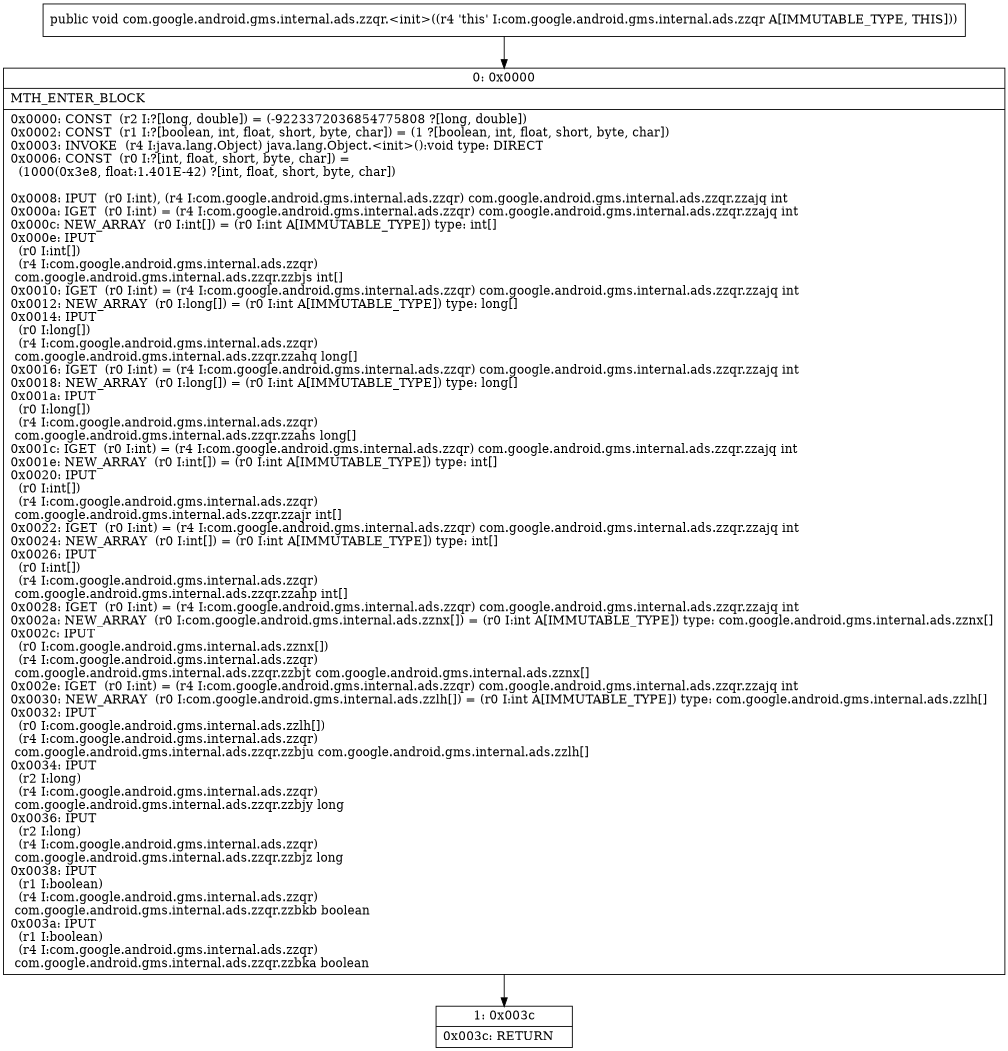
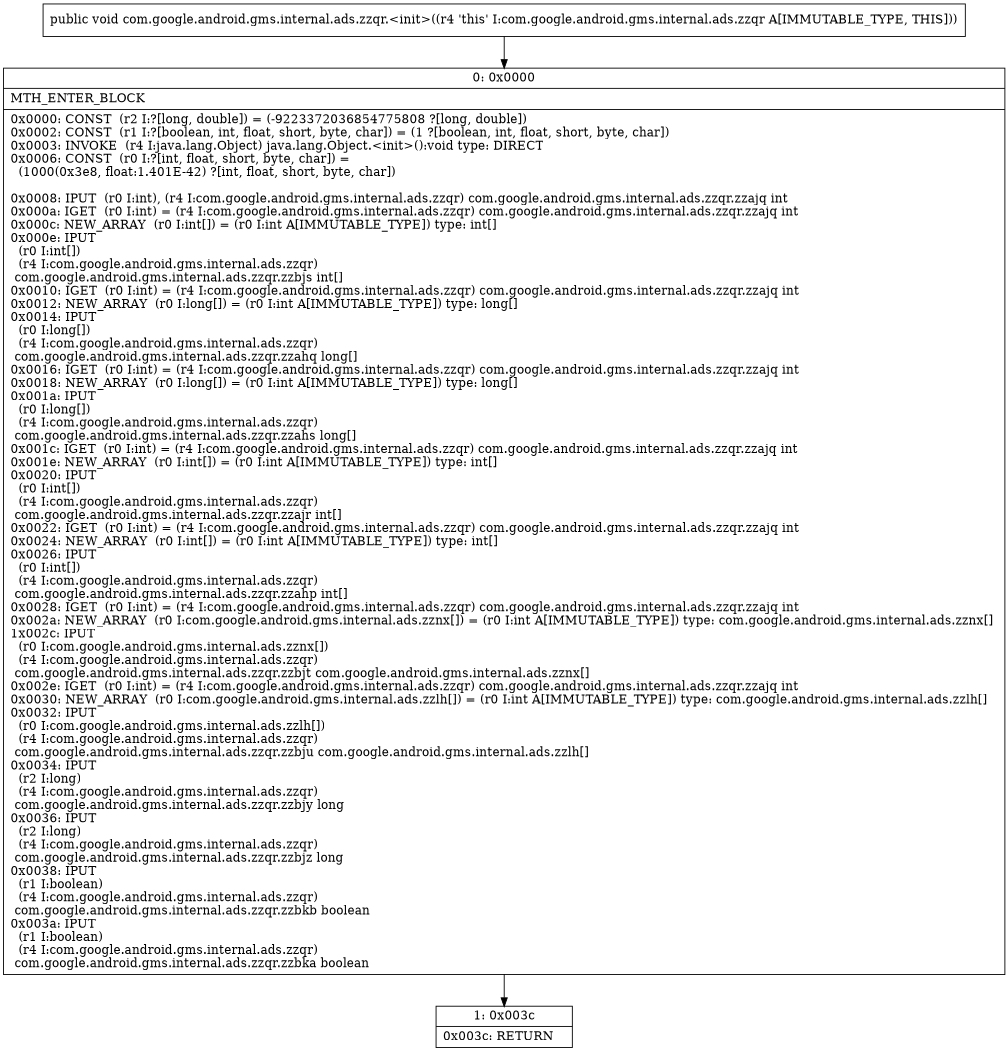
node "0: 0x0000": text "0x002c: IPUT" -> "1x002c: IPUT"
